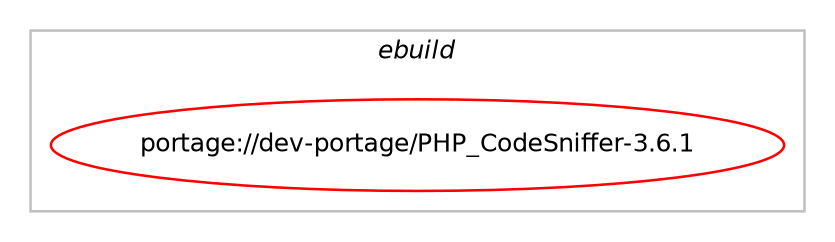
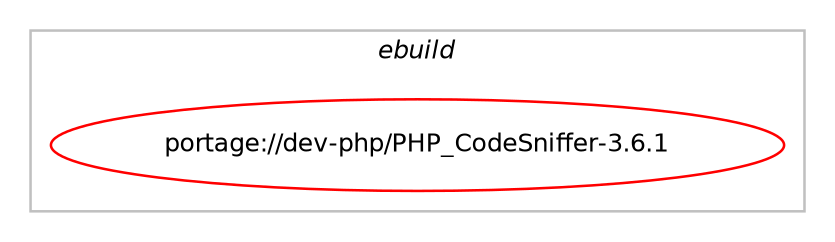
node "portage://dev-portage/PHP_CodeSniffer-3.6.1": label "portage://dev-portage/PHP_CodeSniffer-3.6.1" -> "portage://dev-php/PHP_CodeSniffer-3.6.1"
